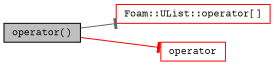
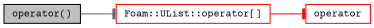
edge "operator()" -> "operator": now "Foam::UList::operator[]" -> "operator"
